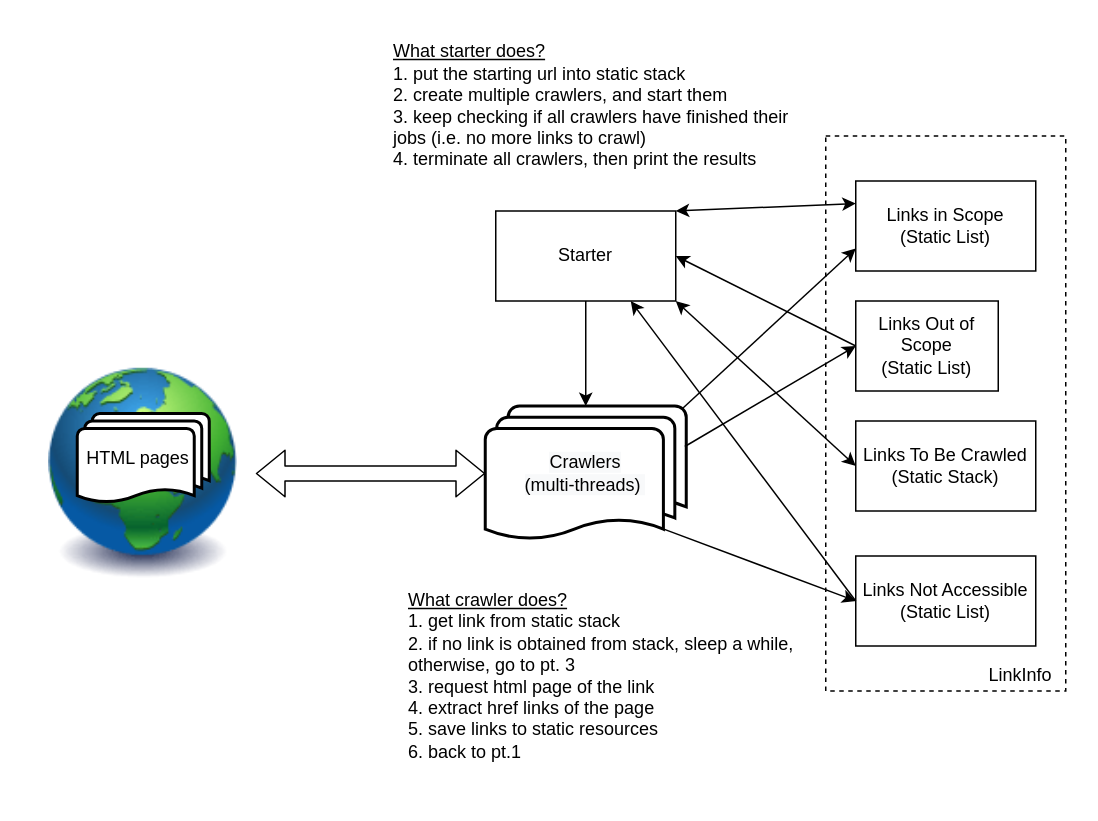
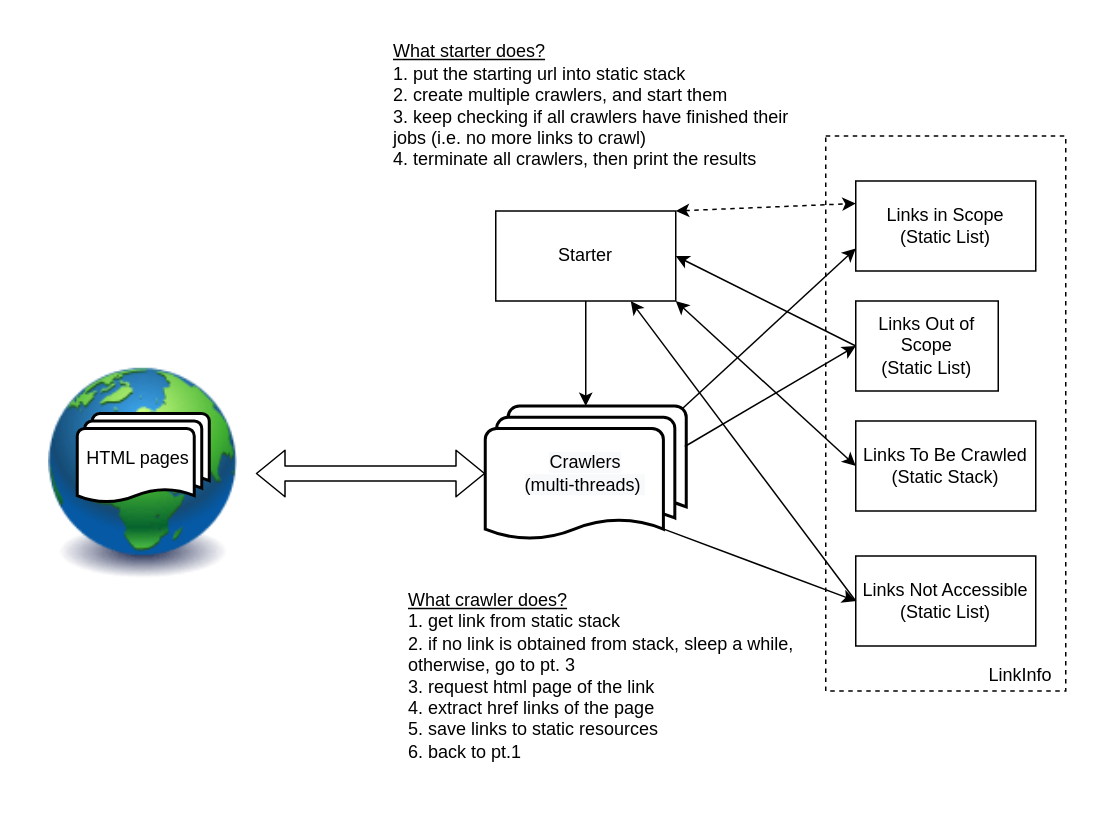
edge "Links in Scope (Static List)" -- "Starter": style solid -> dashed
